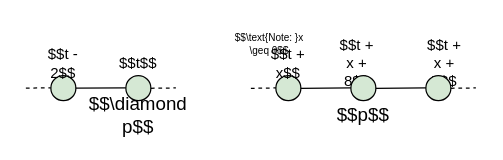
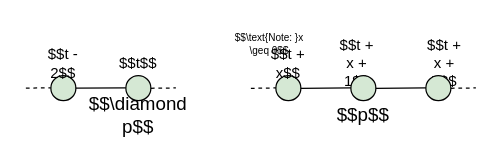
node "$$t + x + 8$$": label "$$t + x + 8$$" -> "$$t + x + 1$$"
